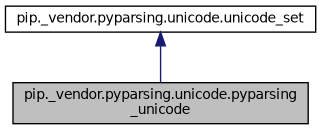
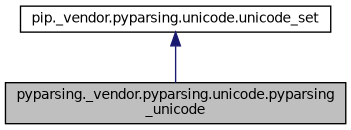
node "pip._vendor.pyparsing.unicode.pyparsing _unicode": label "pip._vendor.pyparsing.unicode.pyparsing _unicode" -> "pyparsing._vendor.pyparsing.unicode.pyparsing _unicode"
